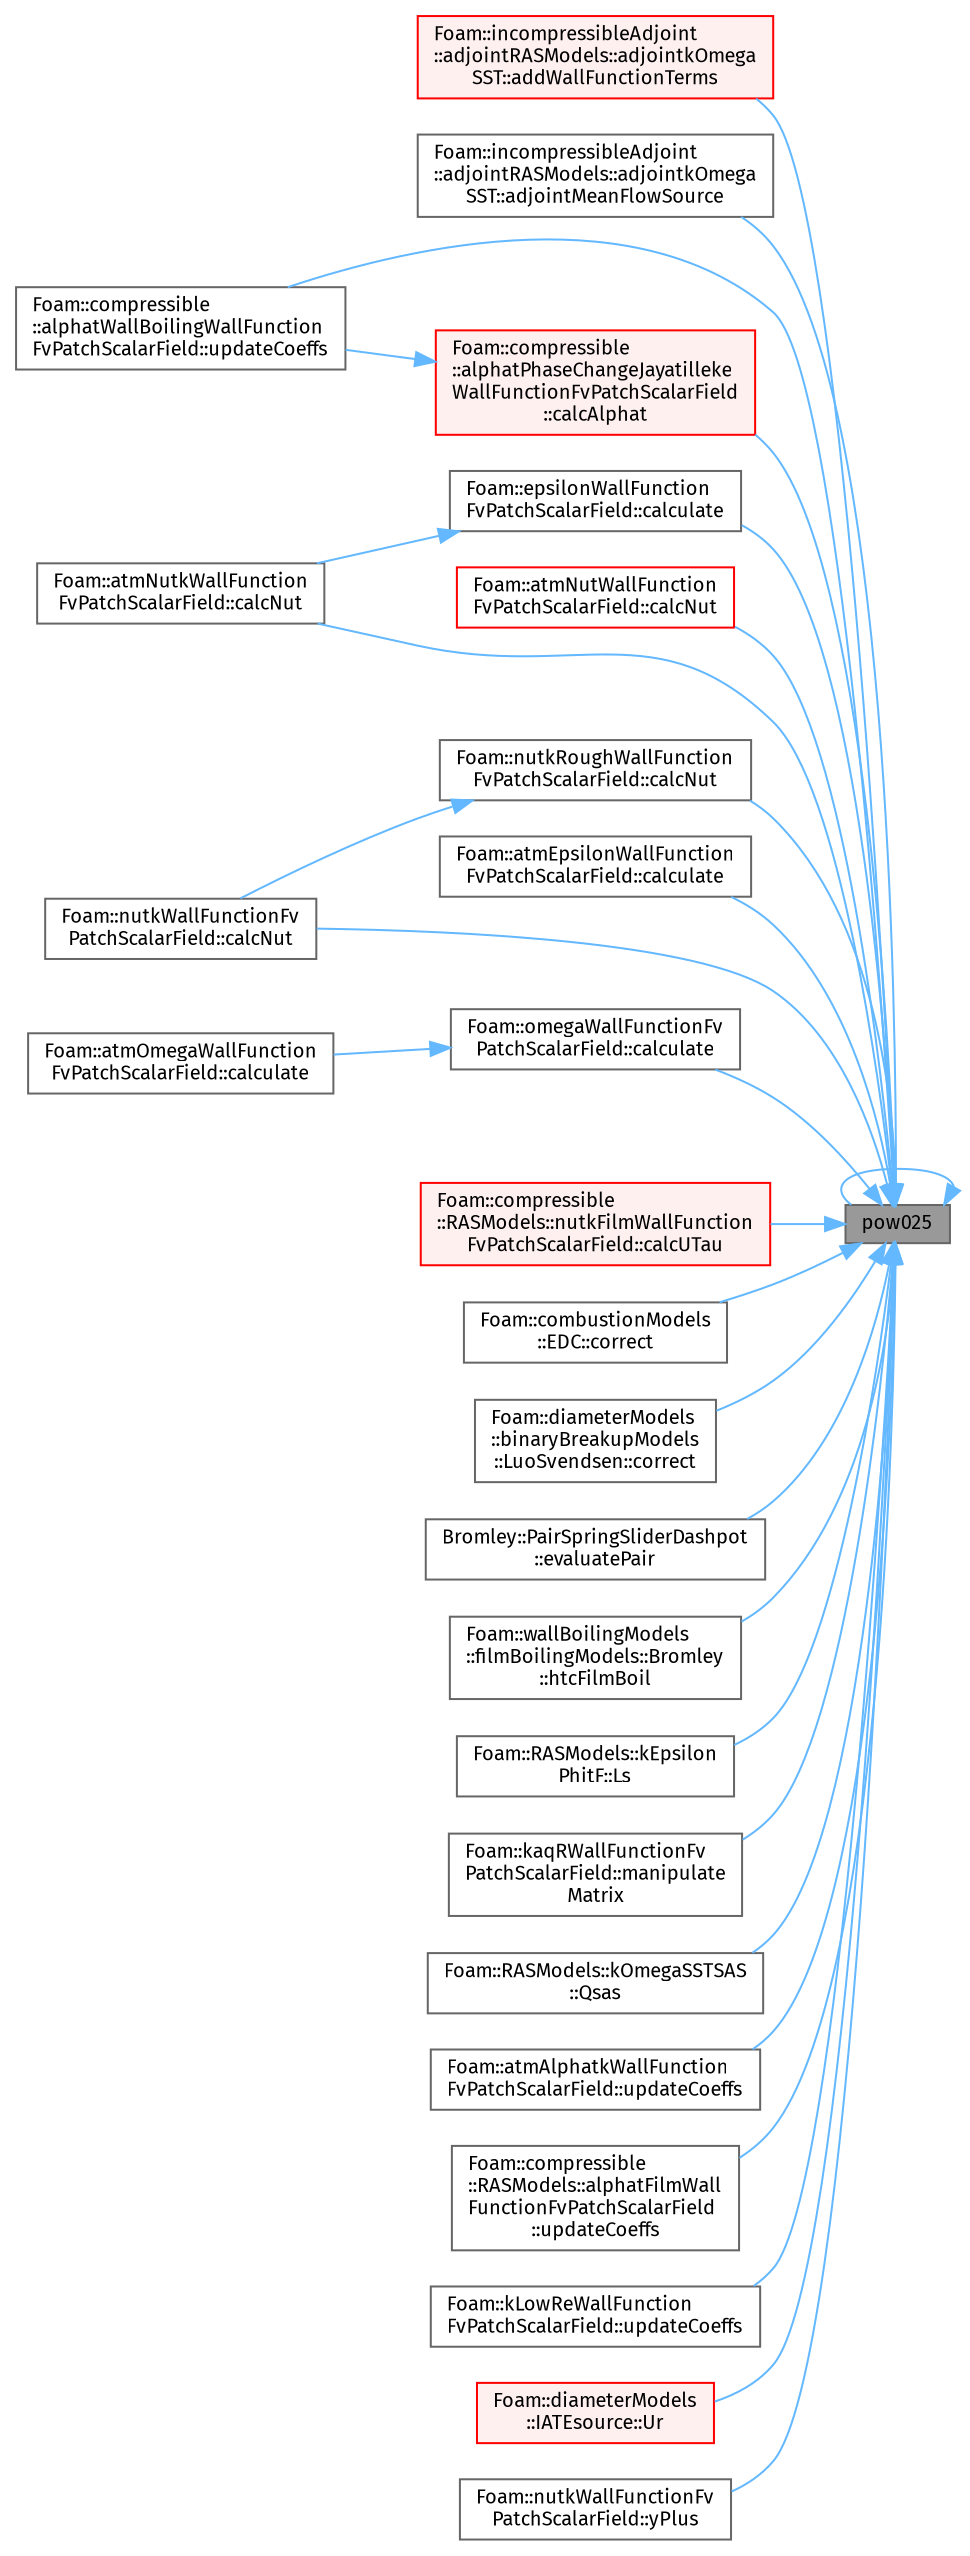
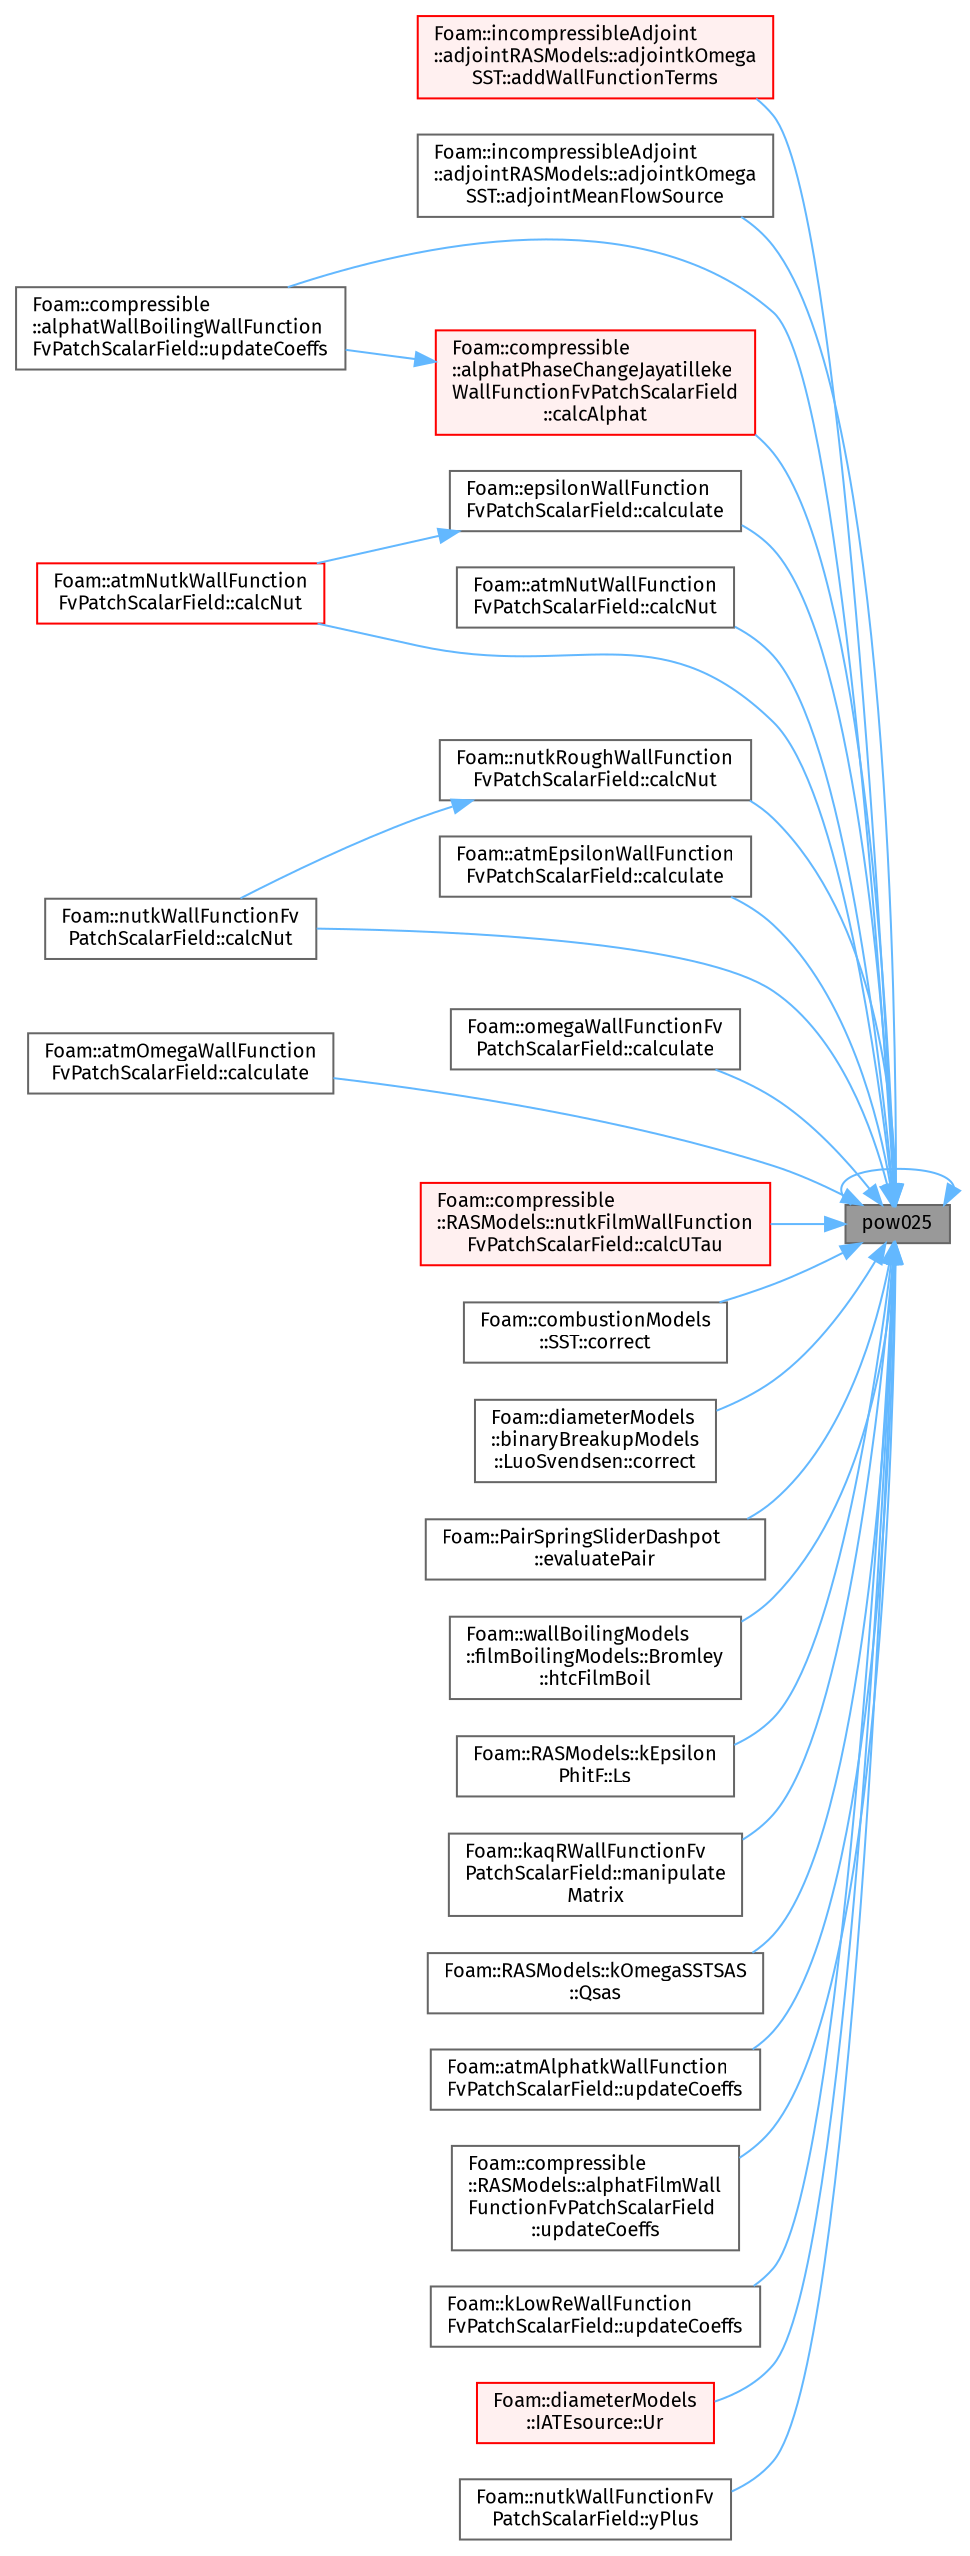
node "Foam::atmNutkWallFunction FvPatchScalarField::calcNut": color grey40 -> red
node "Foam::atmNutWallFunction FvPatchScalarField::calcNut": color red -> grey40
edge "Foam::atmOmegaWallFunction FvPatchScalarField::calculate" -> "Foam::omegaWallFunctionFv PatchScalarField::calculate": now "Foam::atmOmegaWallFunction FvPatchScalarField::calculate" -> "pow025"
node "Foam::combustionModels ::EDC::correct": label "Foam::combustionModels ::EDC::correct" -> "Foam::combustionModels ::SST::correct"
node "Bromley::PairSpringSliderDashpot ::evaluatePair": label "Bromley::PairSpringSliderDashpot ::evaluatePair" -> "Foam::PairSpringSliderDashpot ::evaluatePair"
